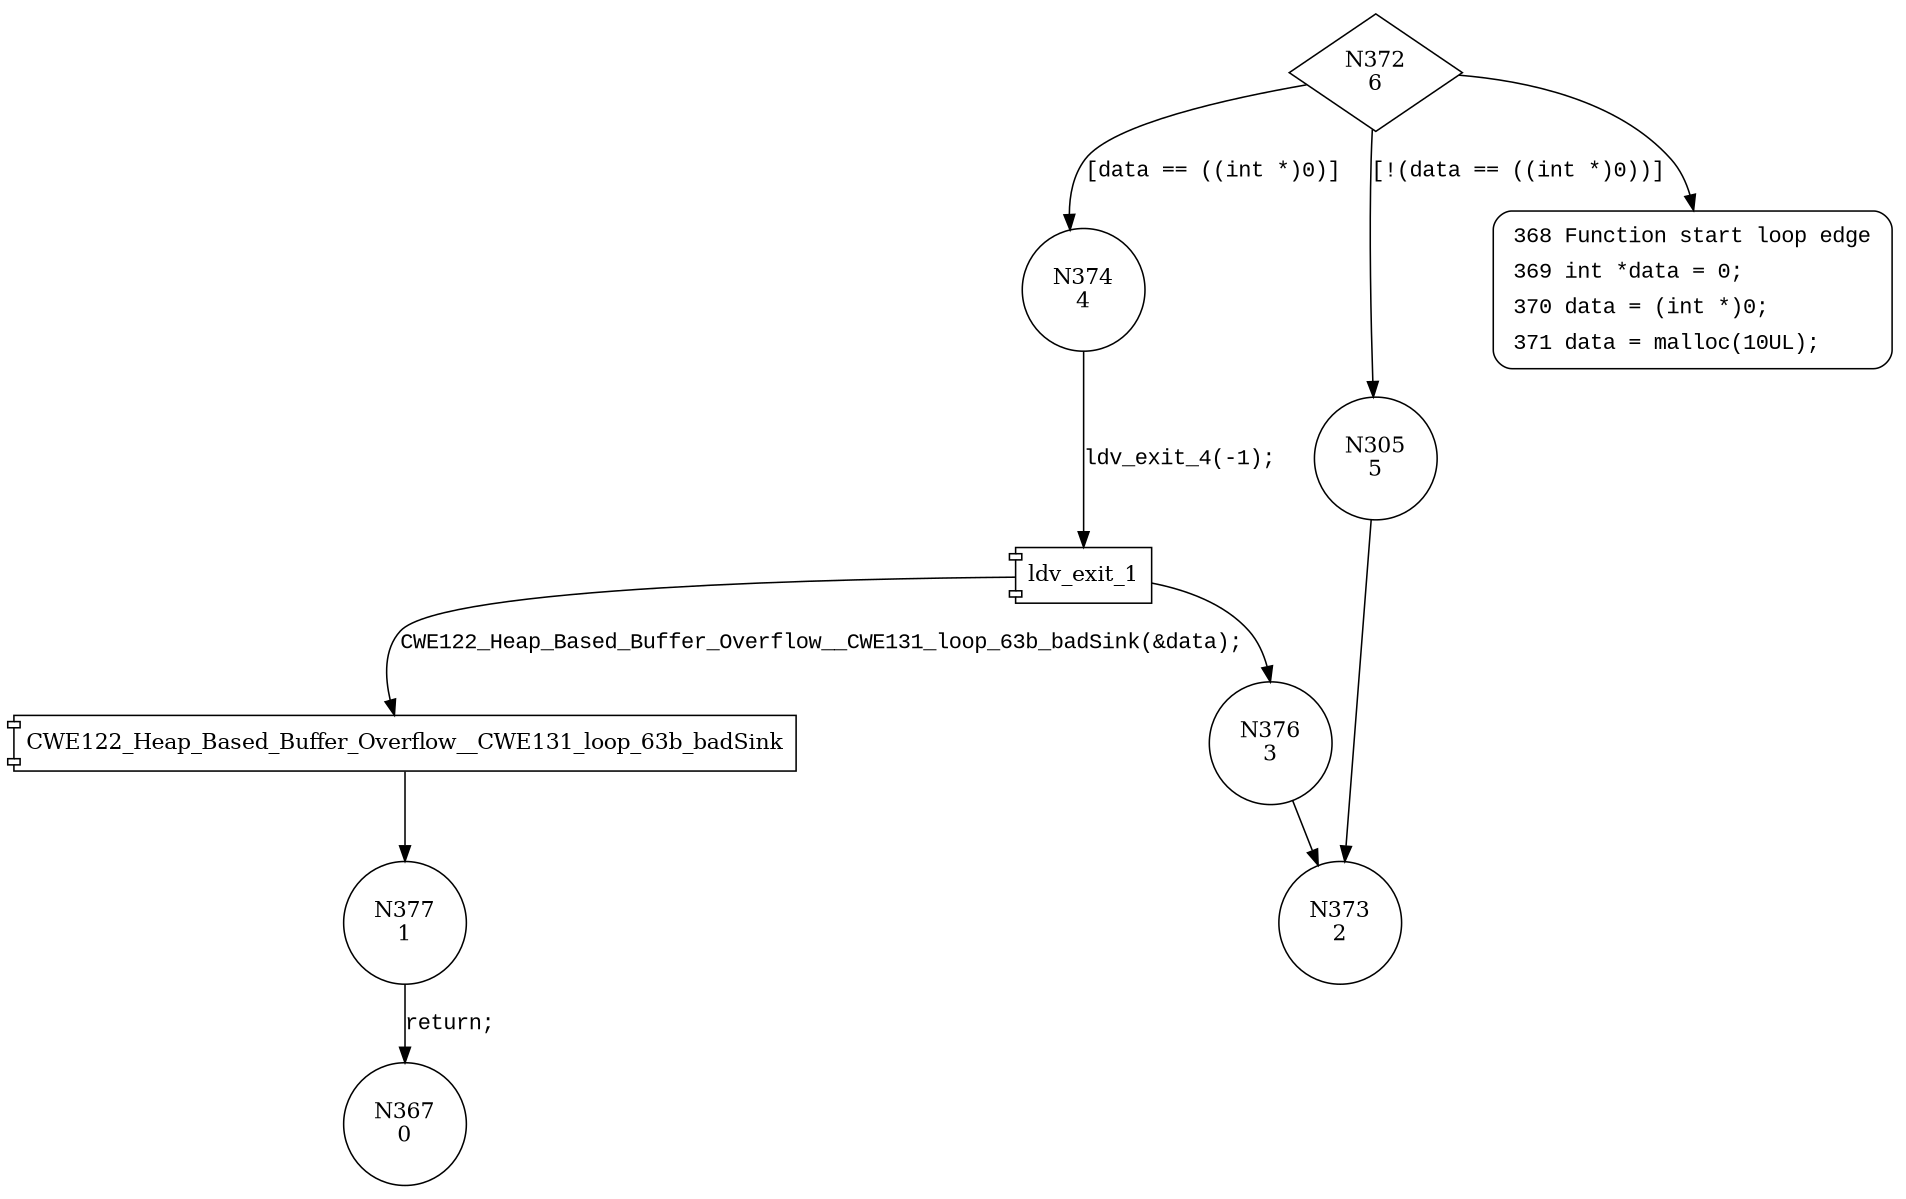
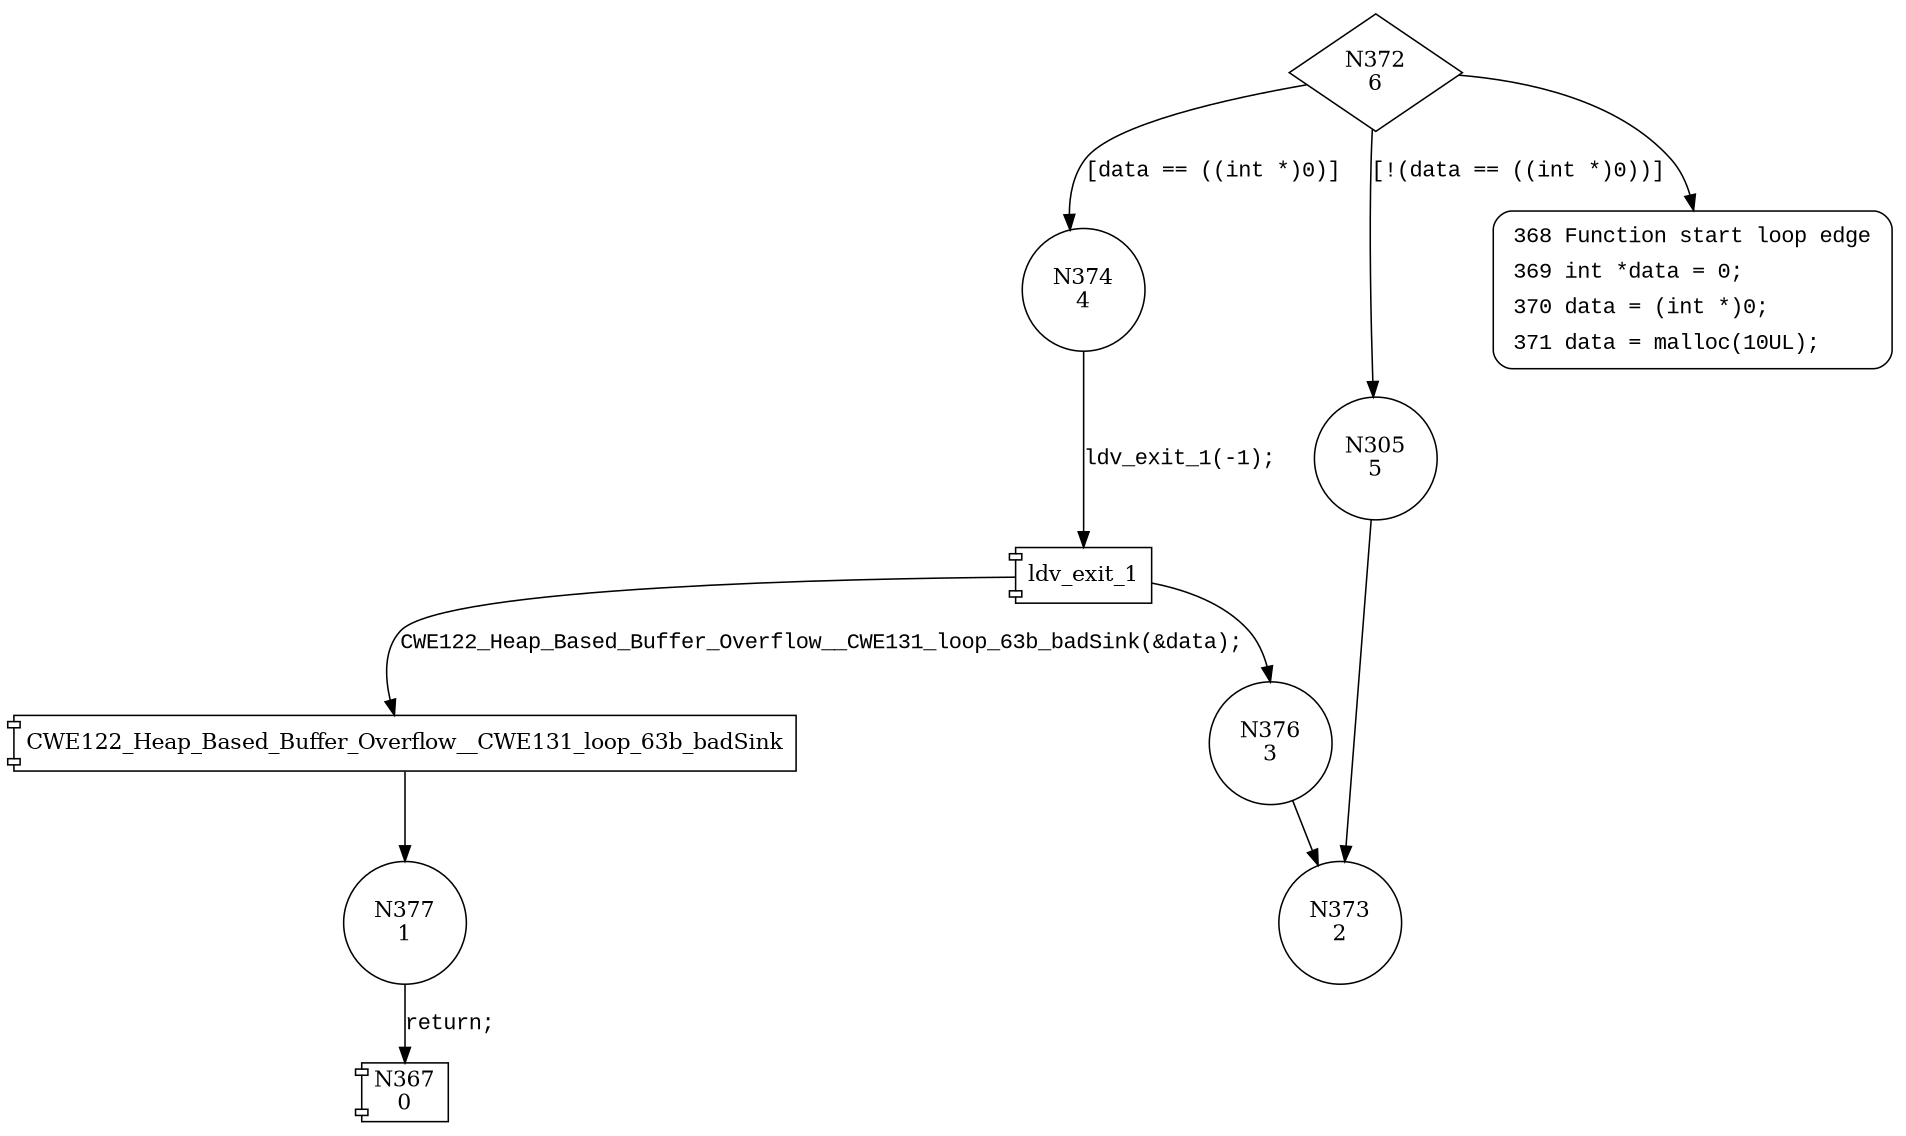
edge "N374 4" -> "ldv_exit_1": label "ldv_exit_4(-1);" -> "ldv_exit_1(-1);"
node "N367 0": shape circle -> component
